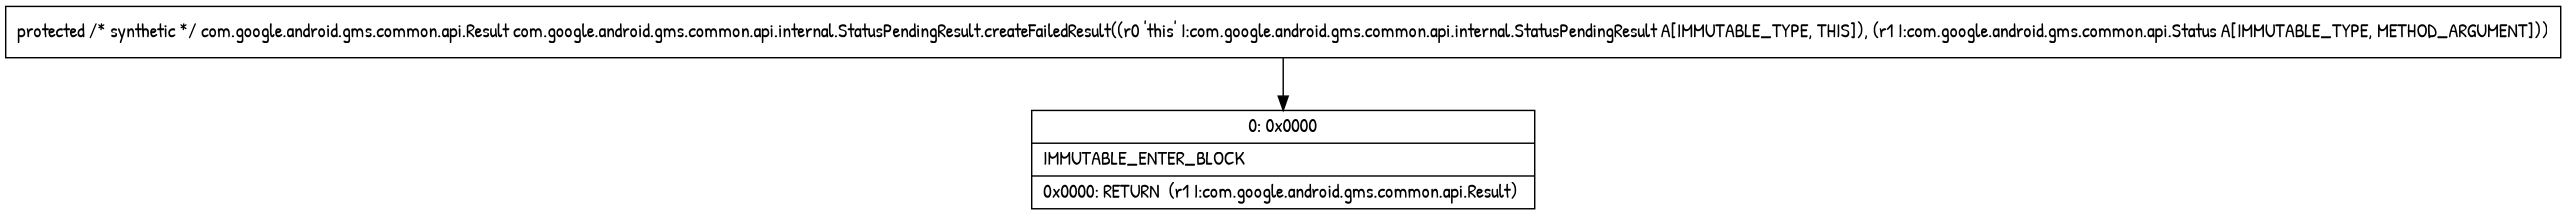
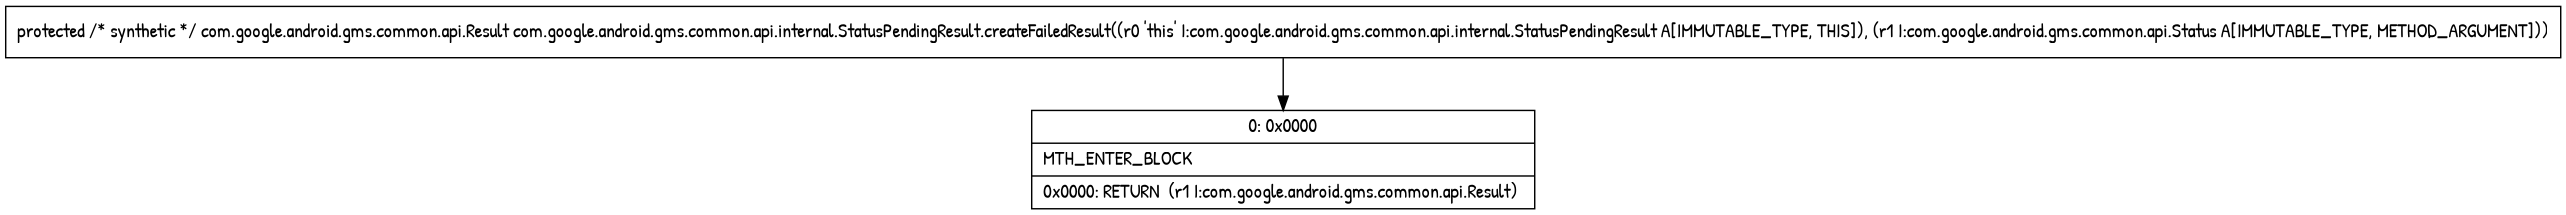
node "0: 0x0000": text "IMMUTABLE_ENTER_BLOCK" -> "MTH_ENTER_BLOCK"
